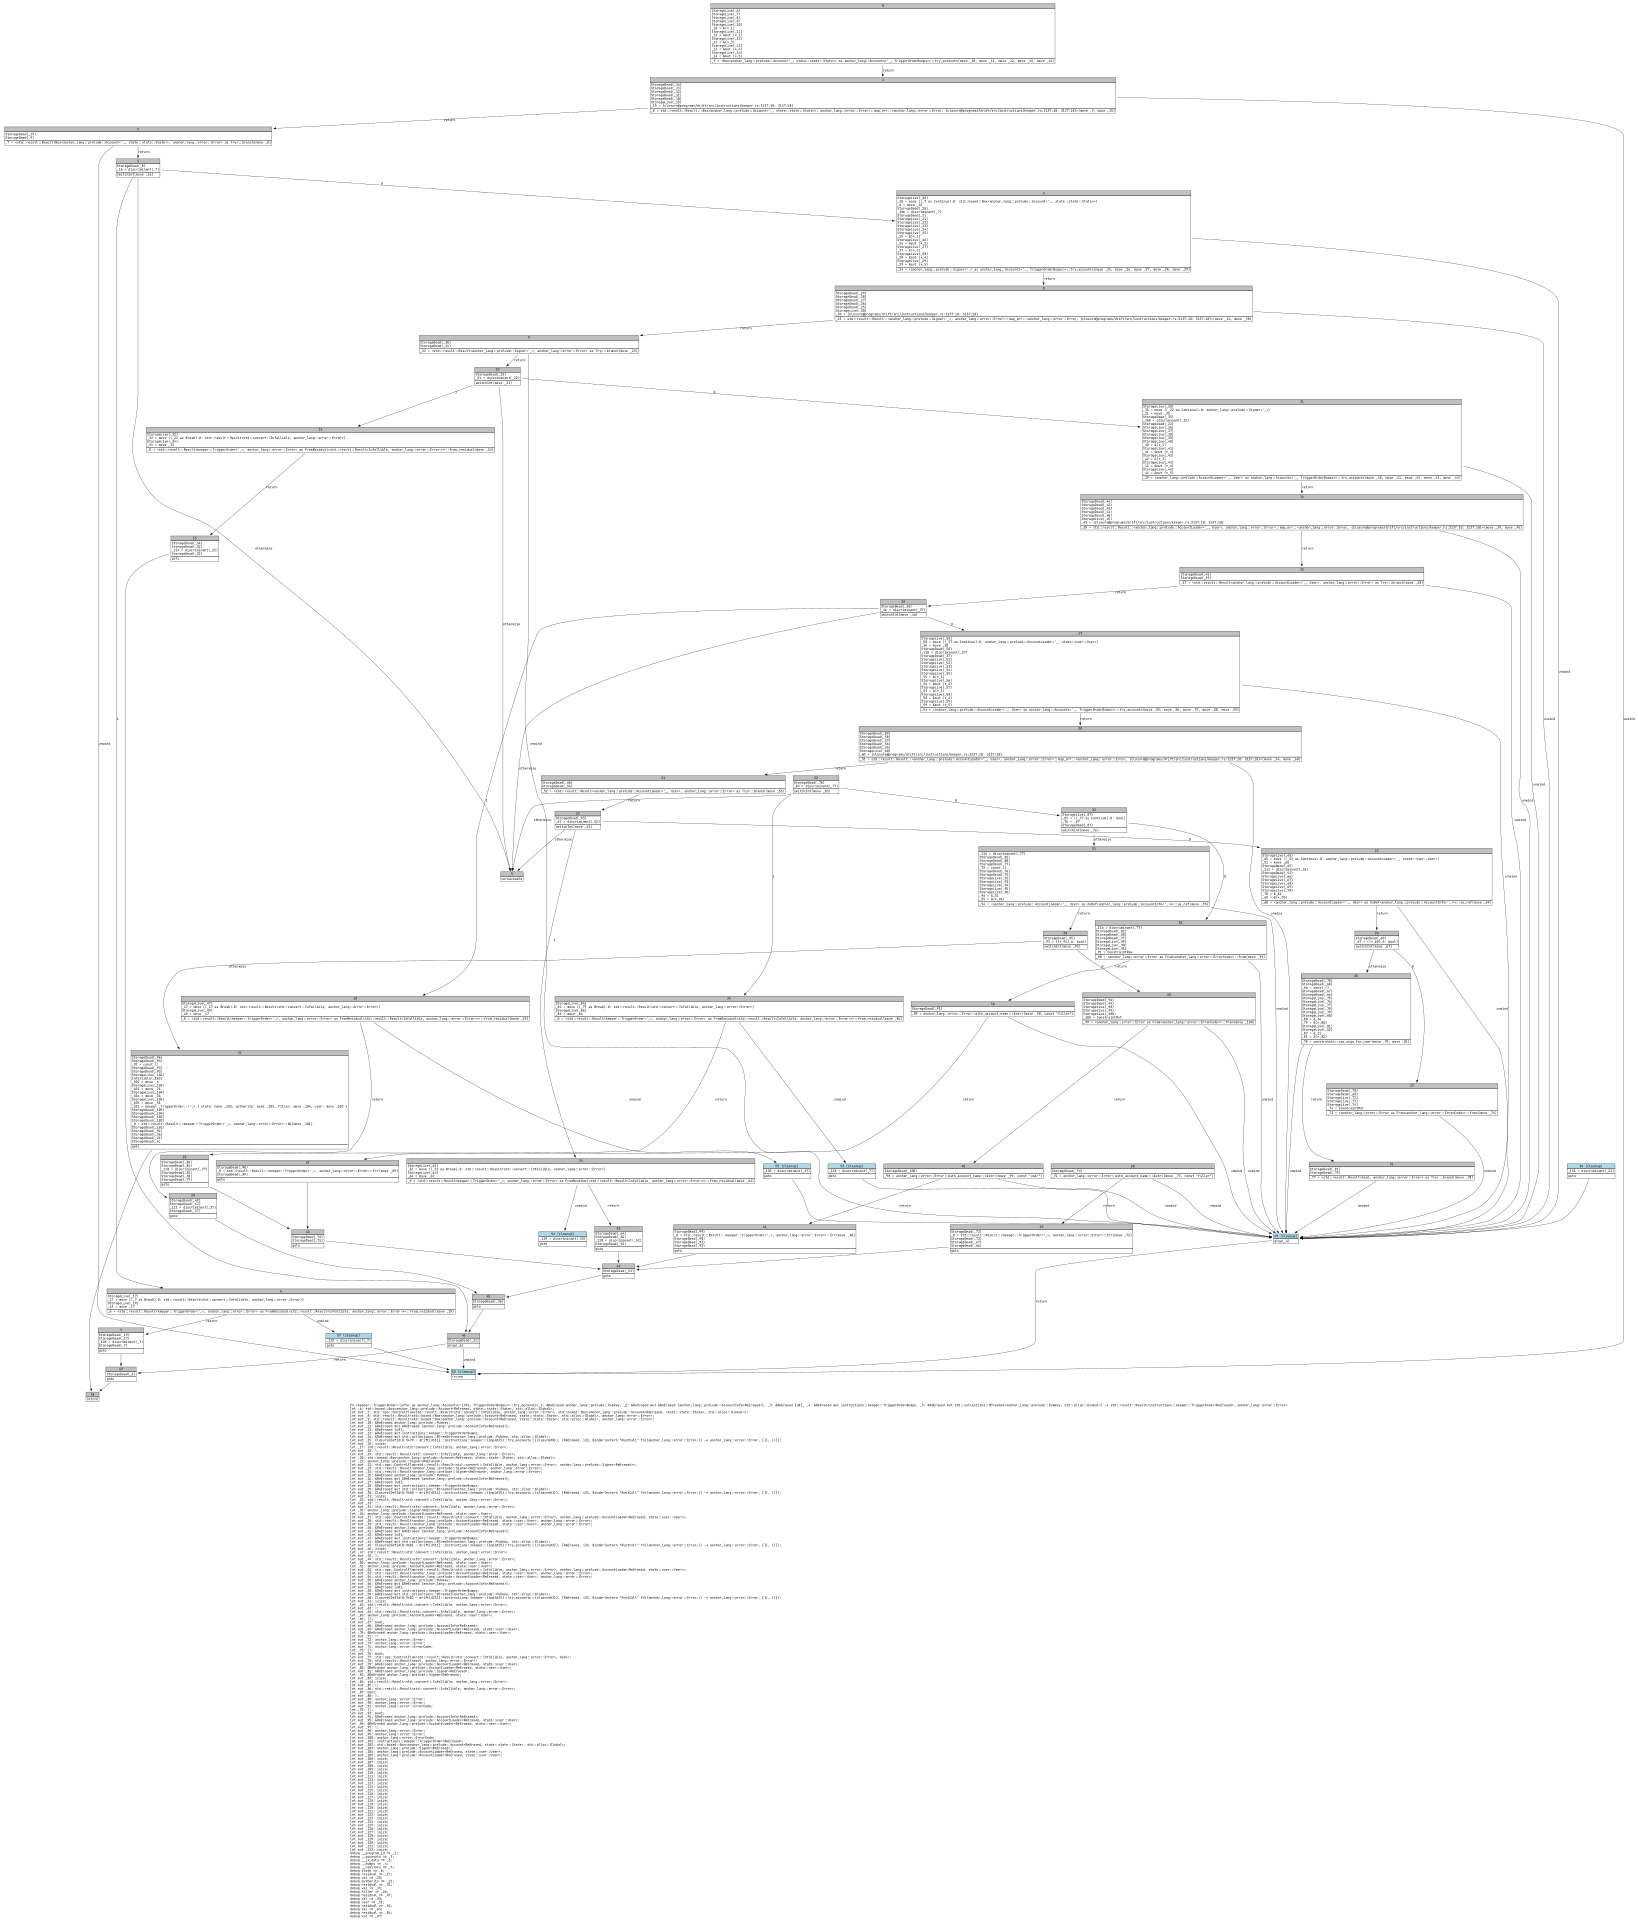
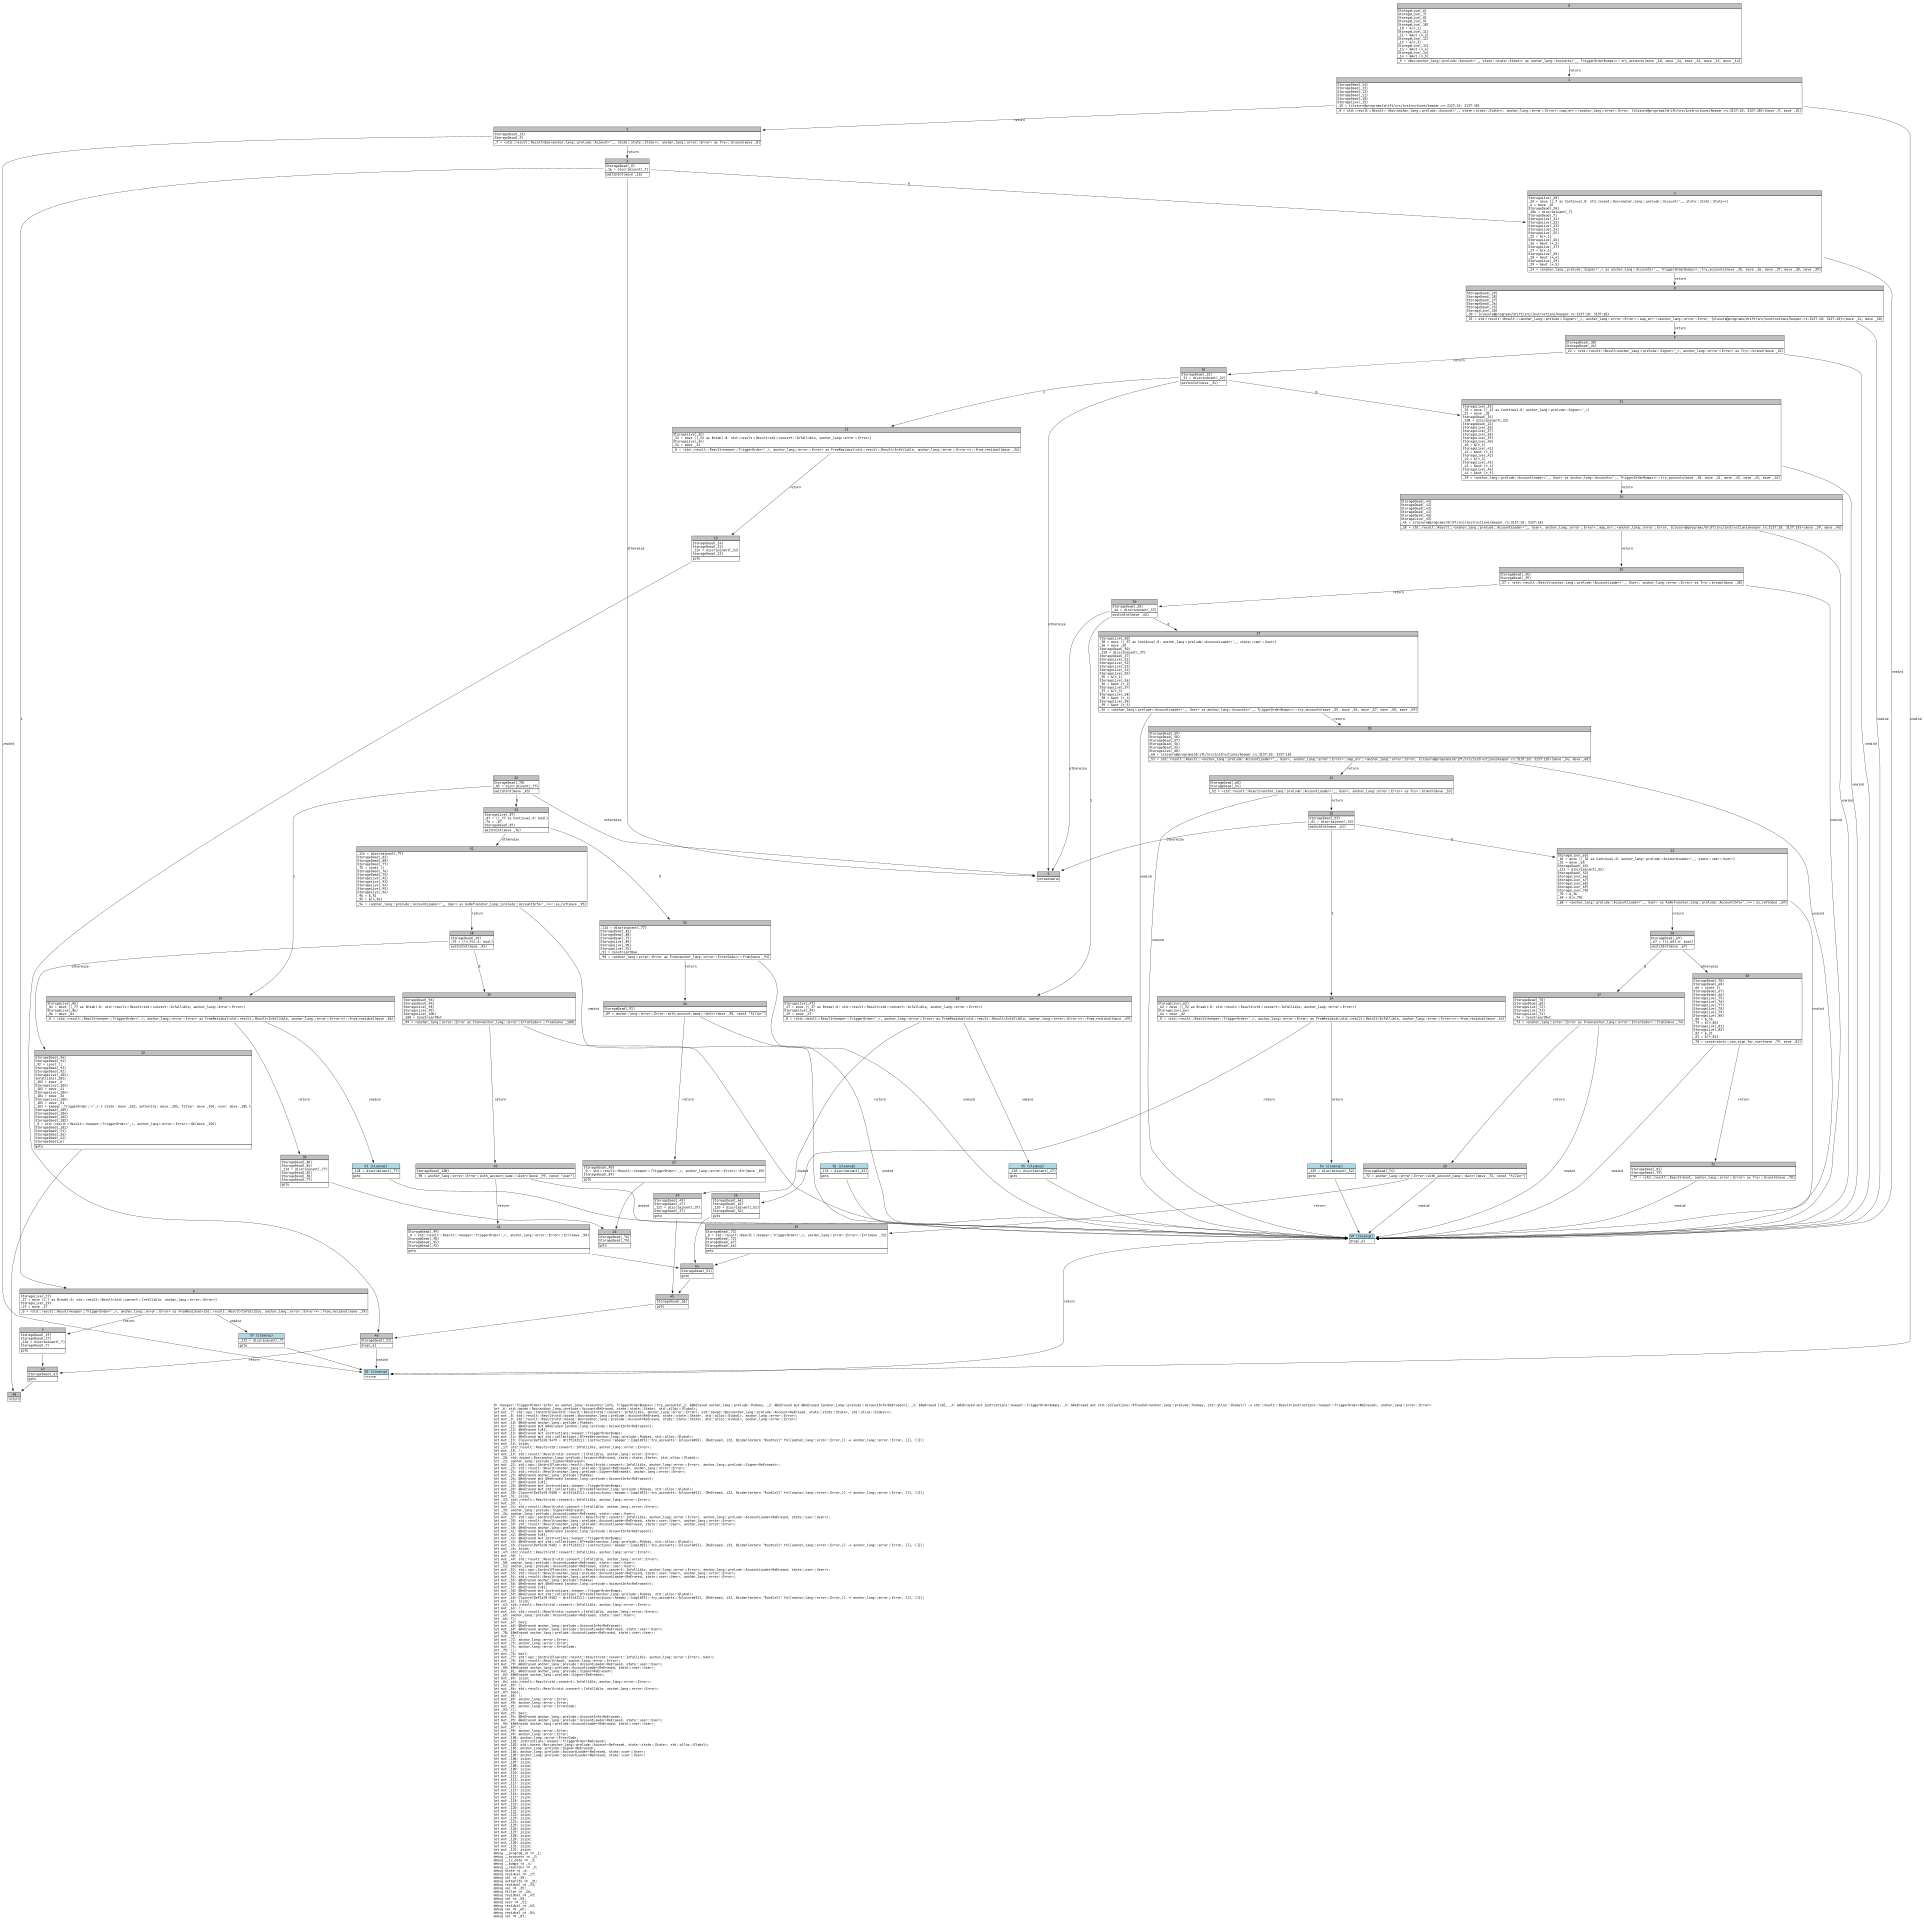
edge "21" -> "49 (cleanup)": added, label "unwind"
edge "27" -> "28": added, label "return"
edge "54 (cleanup)" -> "49 (cleanup)": added
edge "24" -> "54 (cleanup)": label "unwind" -> "return"
edge "43" -> "44": removed
